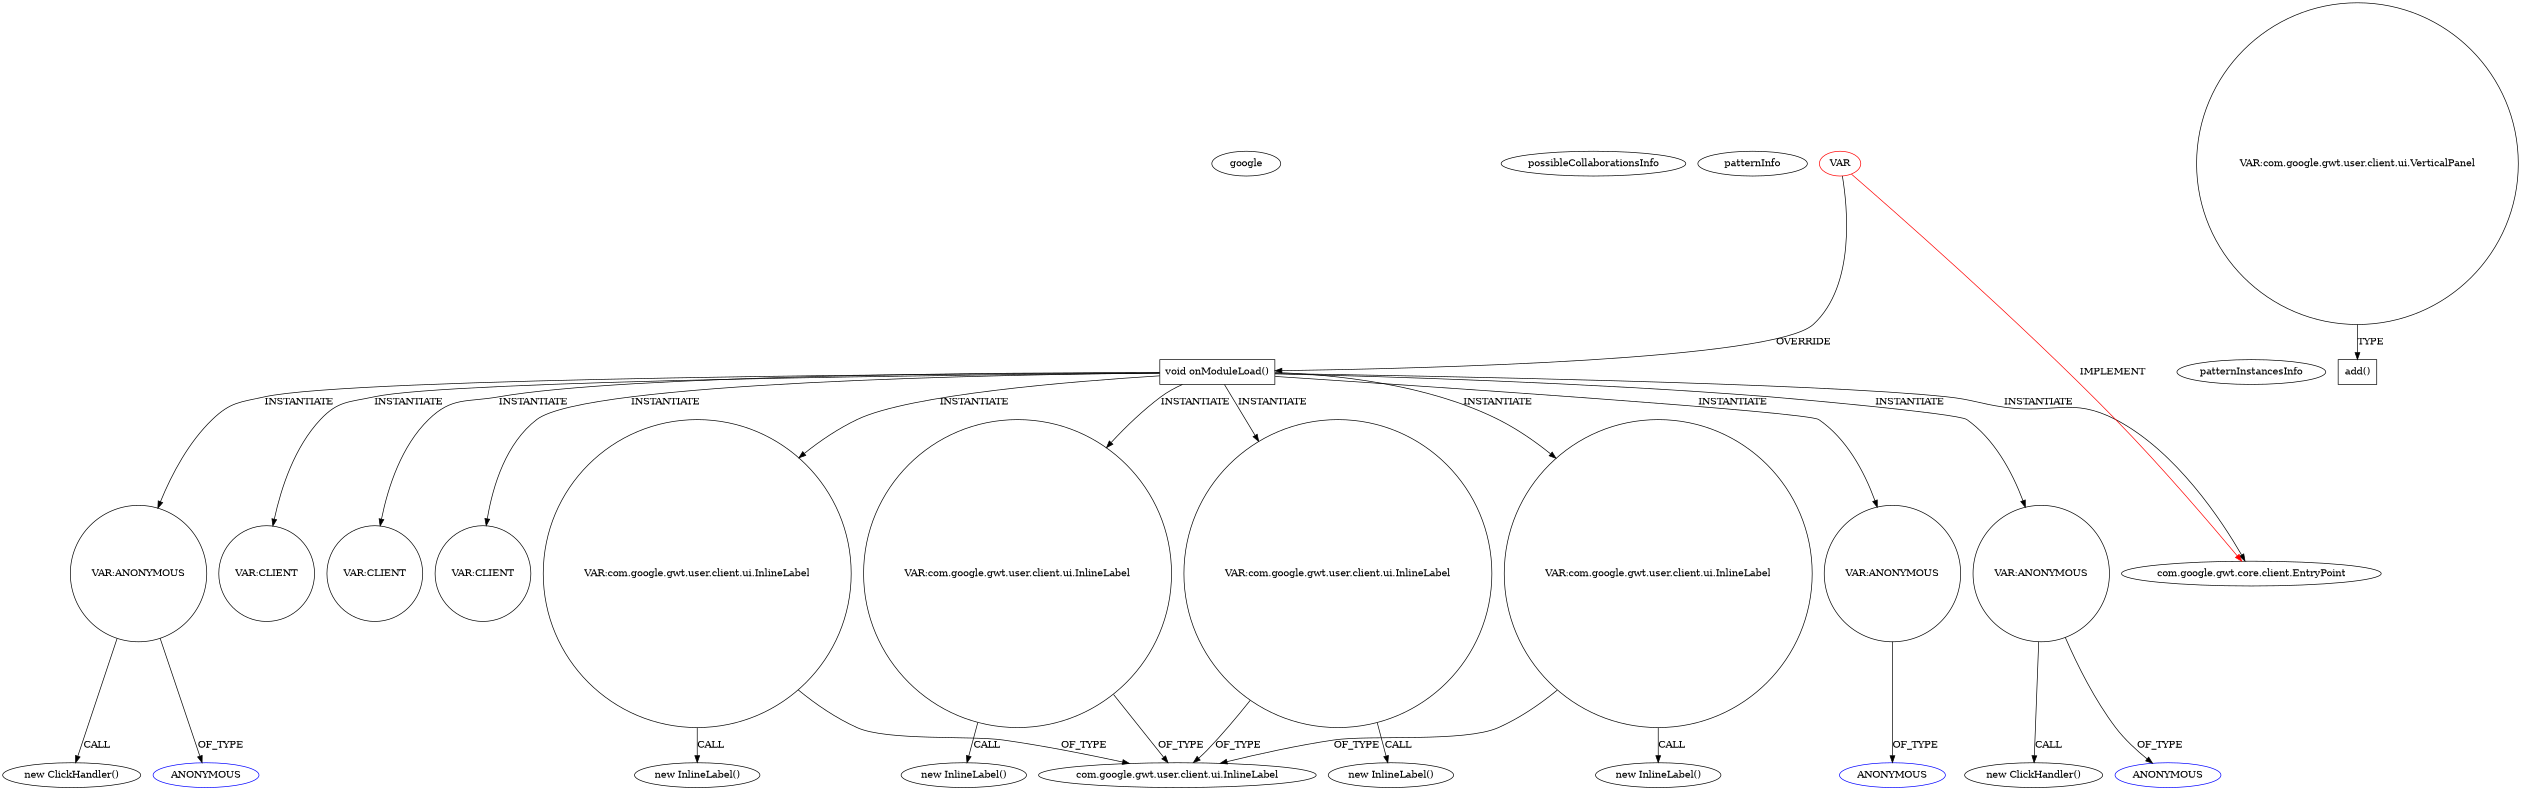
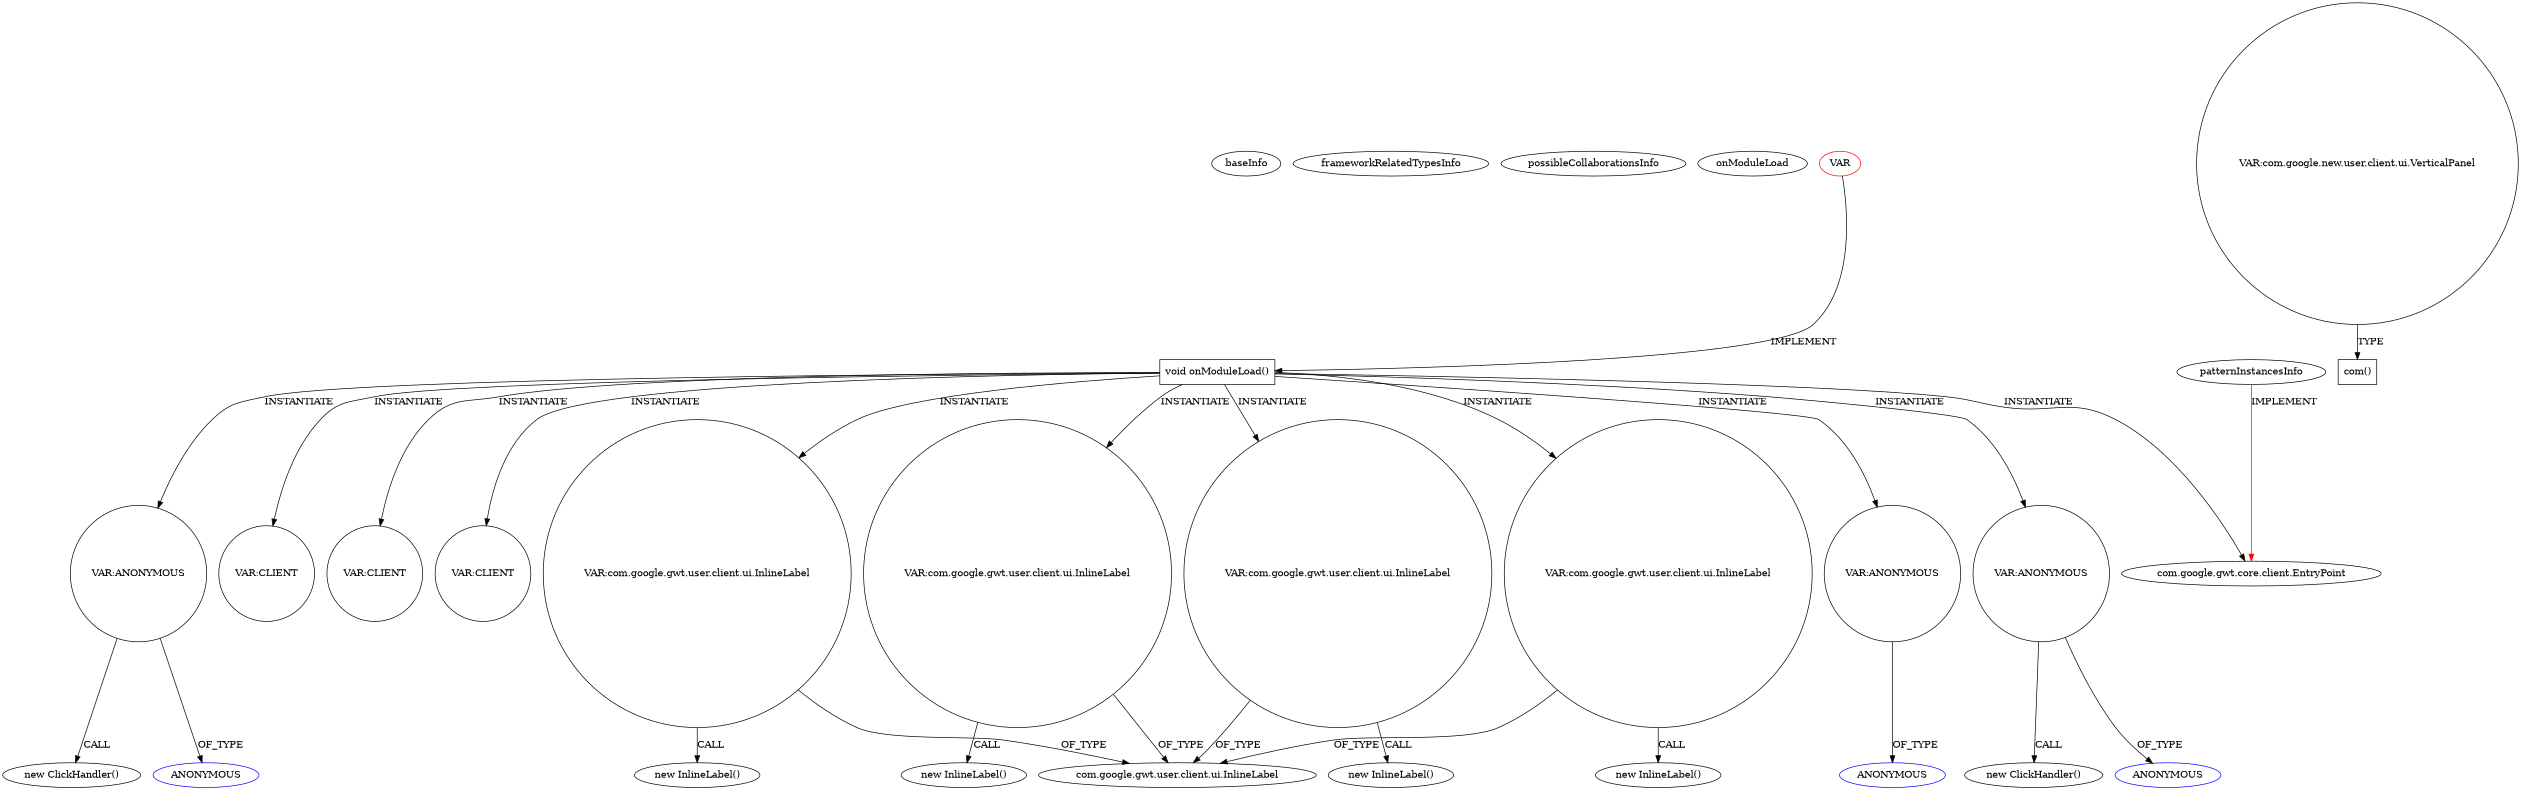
node "google": label "google" -> "baseInfo"
node "frameworkRelatedTypesInfo": added
node "patternInfo": label "patternInfo" -> "onModuleLoad"
node "VAR:com.google.gwt.user.client.ui.VerticalPanel": label "VAR:com.google.gwt.user.client.ui.VerticalPanel" -> "VAR:com.google.new.user.client.ui.VerticalPanel"
edge "VAR" -> "void onModuleLoad()": label "OVERRIDE" -> "IMPLEMENT"
edge "VAR" -> "com.google.gwt.core.client.EntryPoint": now "patternInstancesInfo" -> "com.google.gwt.core.client.EntryPoint"
node "add()": label "add()" -> "com()"
